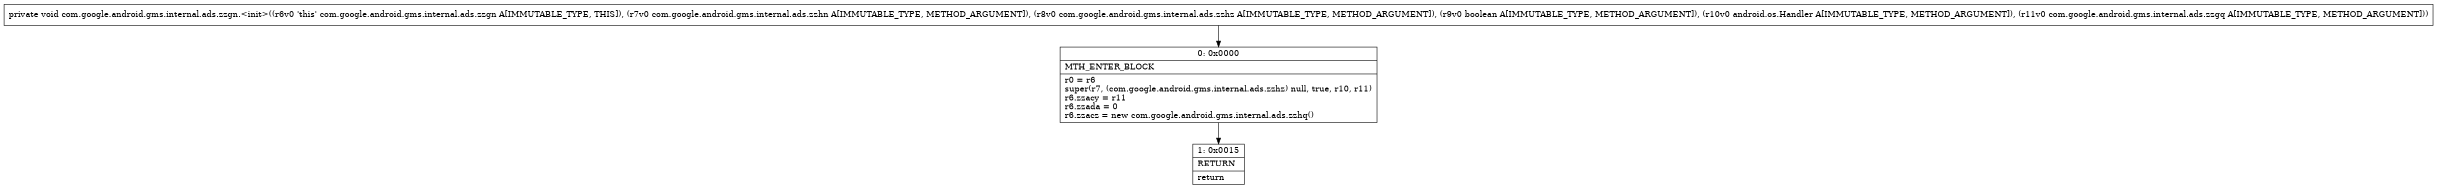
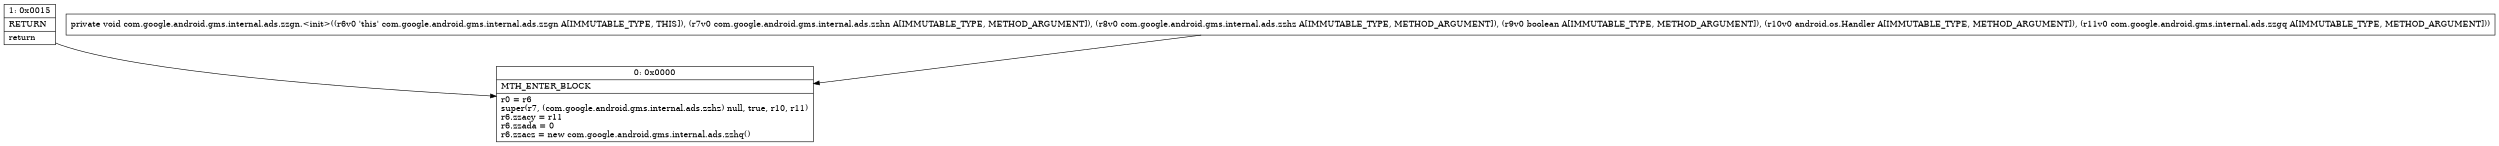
edge "0: 0x0000" -> "1: 0x0015": reversed
